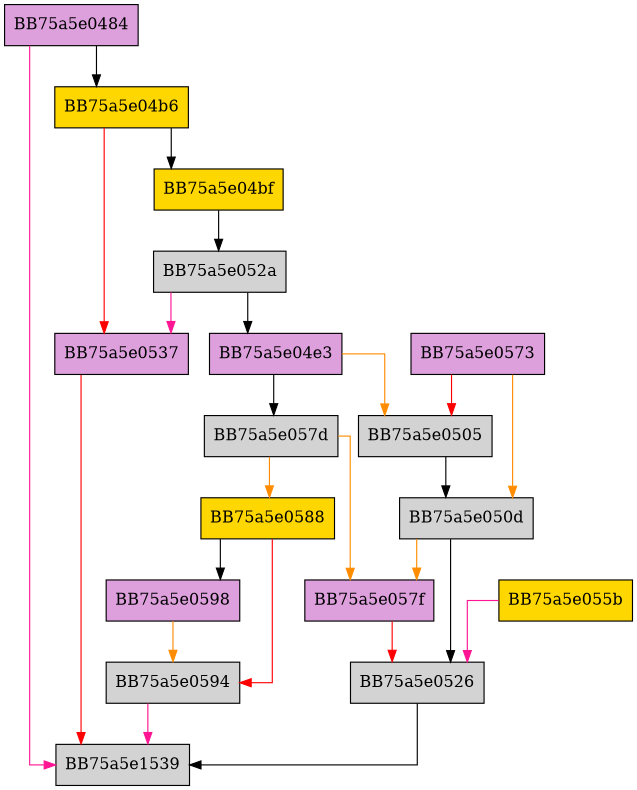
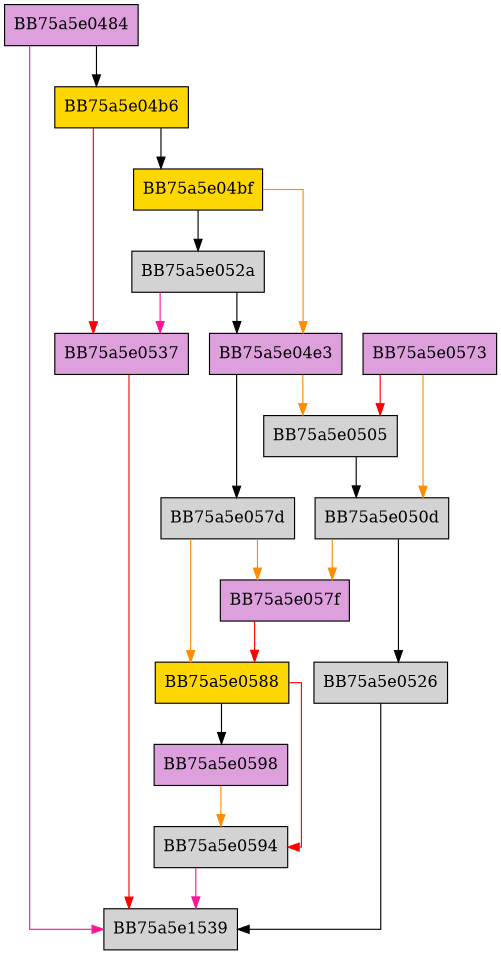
edge "BB75a5e04bf" -> "BB75a5e04e3": added
node "BB75a5e055b": removed
edge "BB75a5e057f" -> "BB75a5e0526": now "BB75a5e057f" -> "BB75a5e0588"
